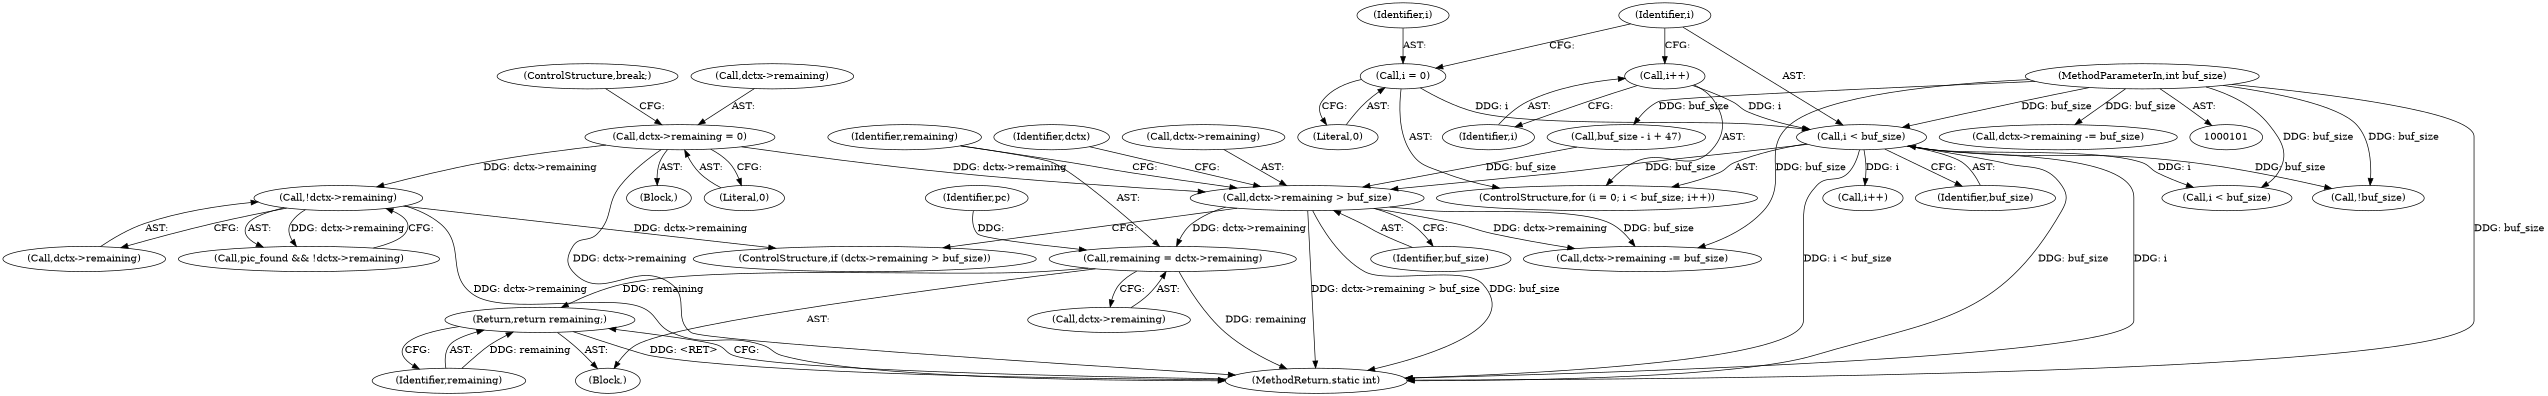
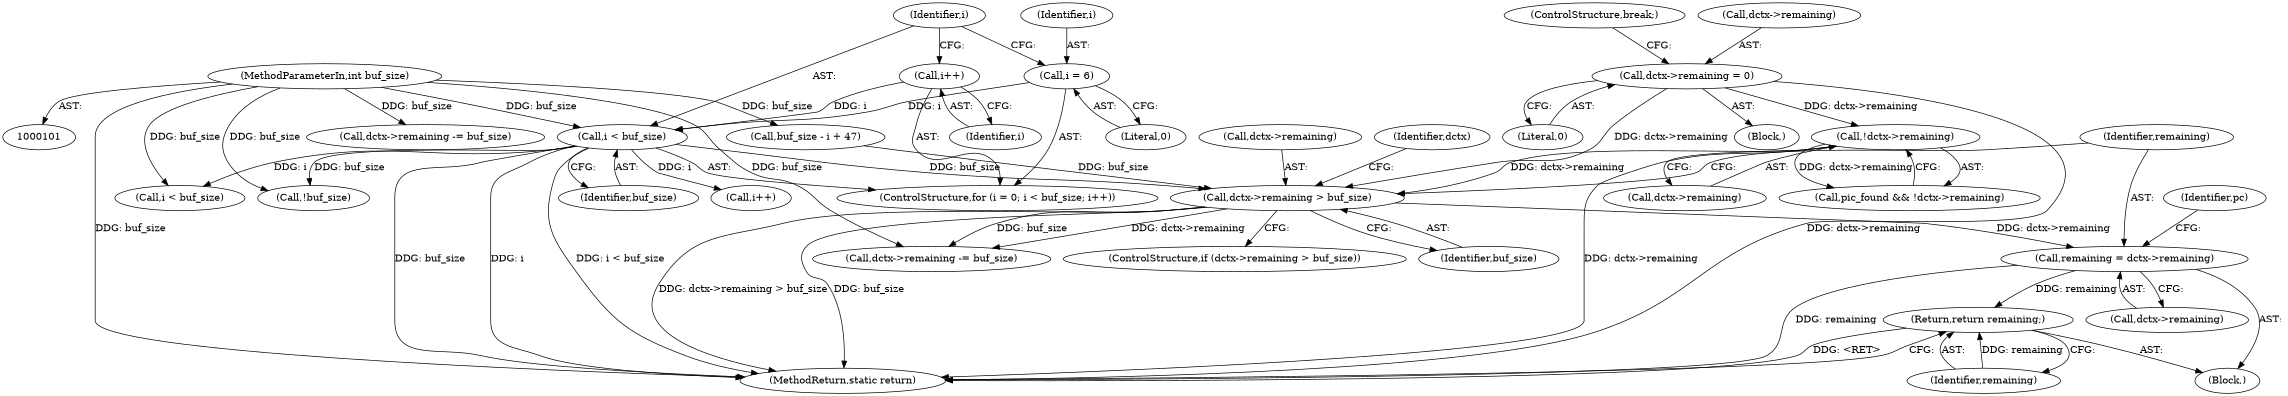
node "(Call,i = 0)": label "(Call,i = 0)" -> "(Call,i = 6)"
edge "(Call,!dctx->remaining)" -> "(ControlStructure,if (dctx->remaining > buf_size))": now "(Call,!dctx->remaining)" -> "(Call,dctx->remaining > buf_size)"
edge "(Identifier,pc)" -> "(Call,remaining = dctx->remaining)": label "DDG: " -> "CFG: "
node "(MethodReturn,static int)": label "(MethodReturn,static int)" -> "(MethodReturn,static return)"
